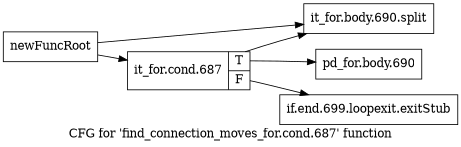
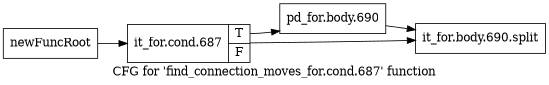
edge "newFuncRoot" -> "it_for.body.690.split": now "pd_for.body.690" -> "it_for.body.690.split"
node "if.end.699.loopexit.exitStub": removed
